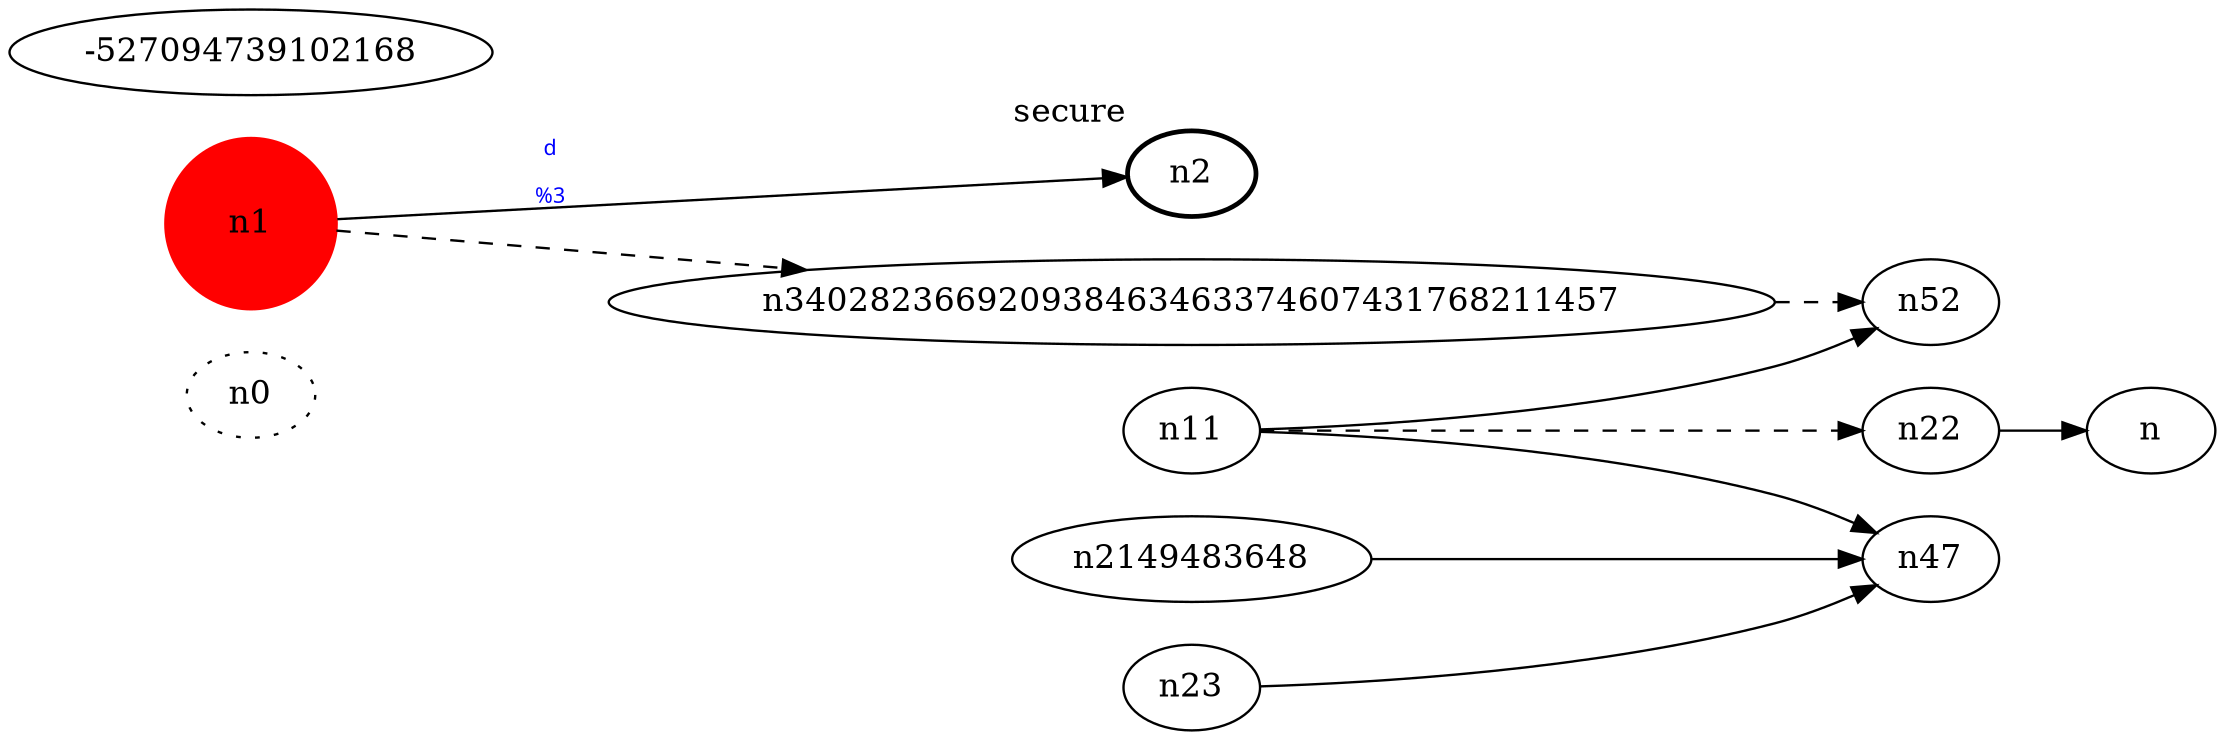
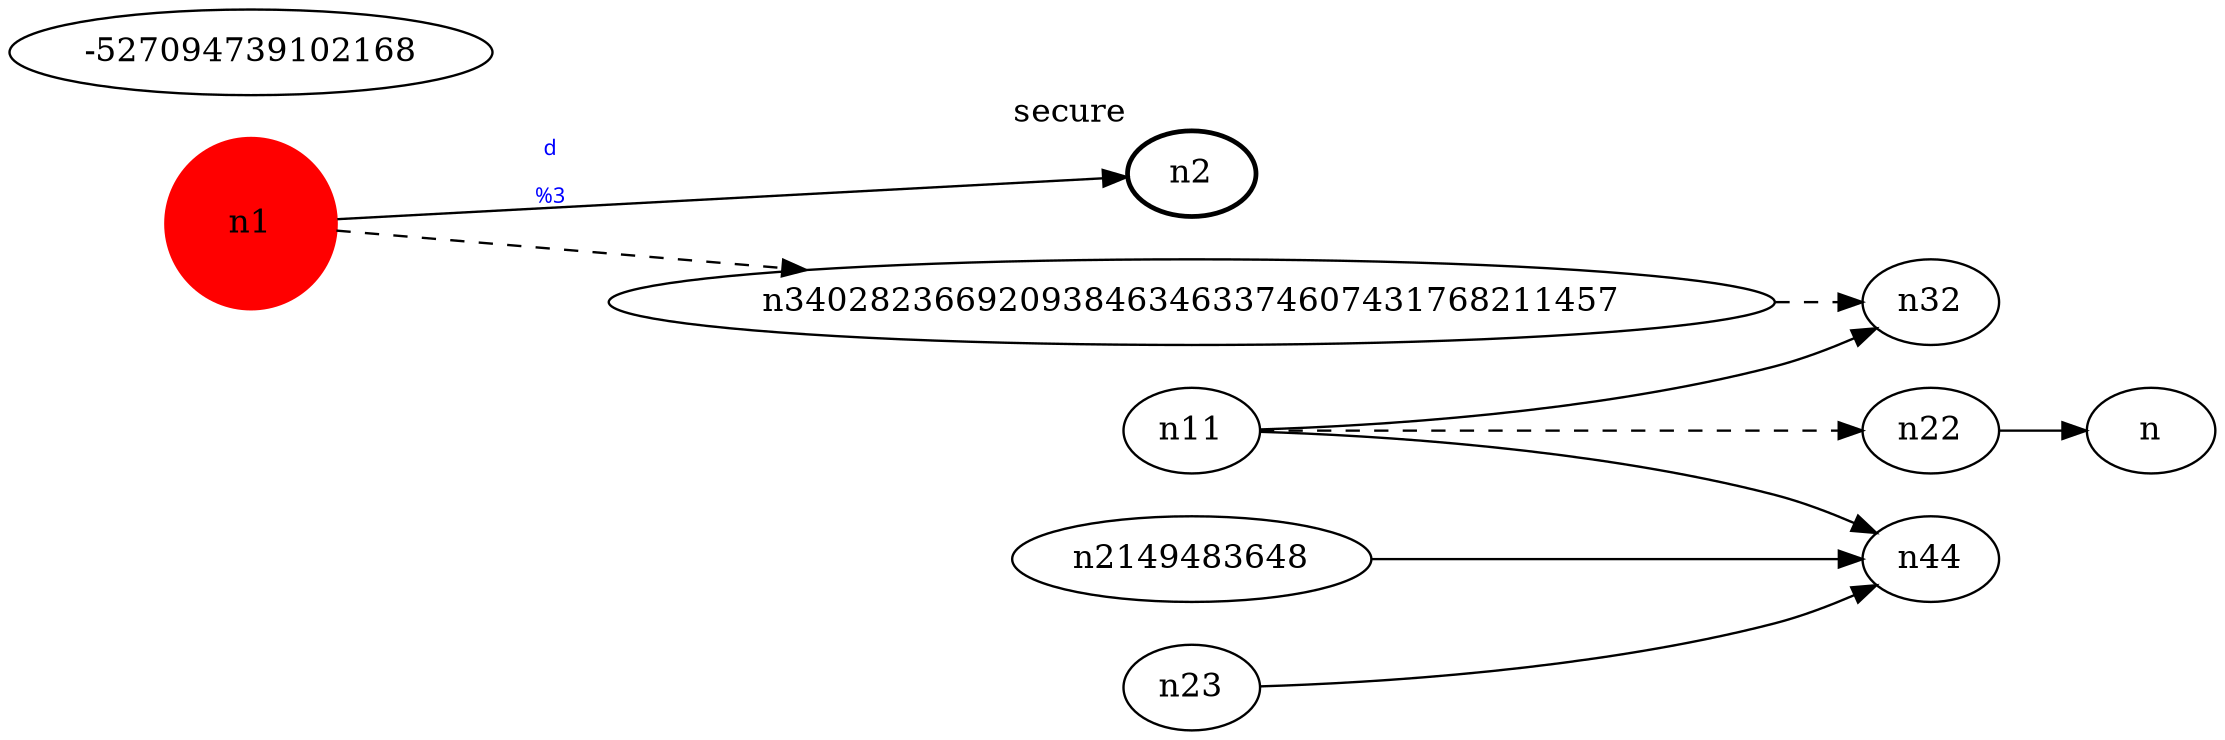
node "n52": label "n52" -> "n32"
node "n0": removed
node "n47": label "n47" -> "n44"
